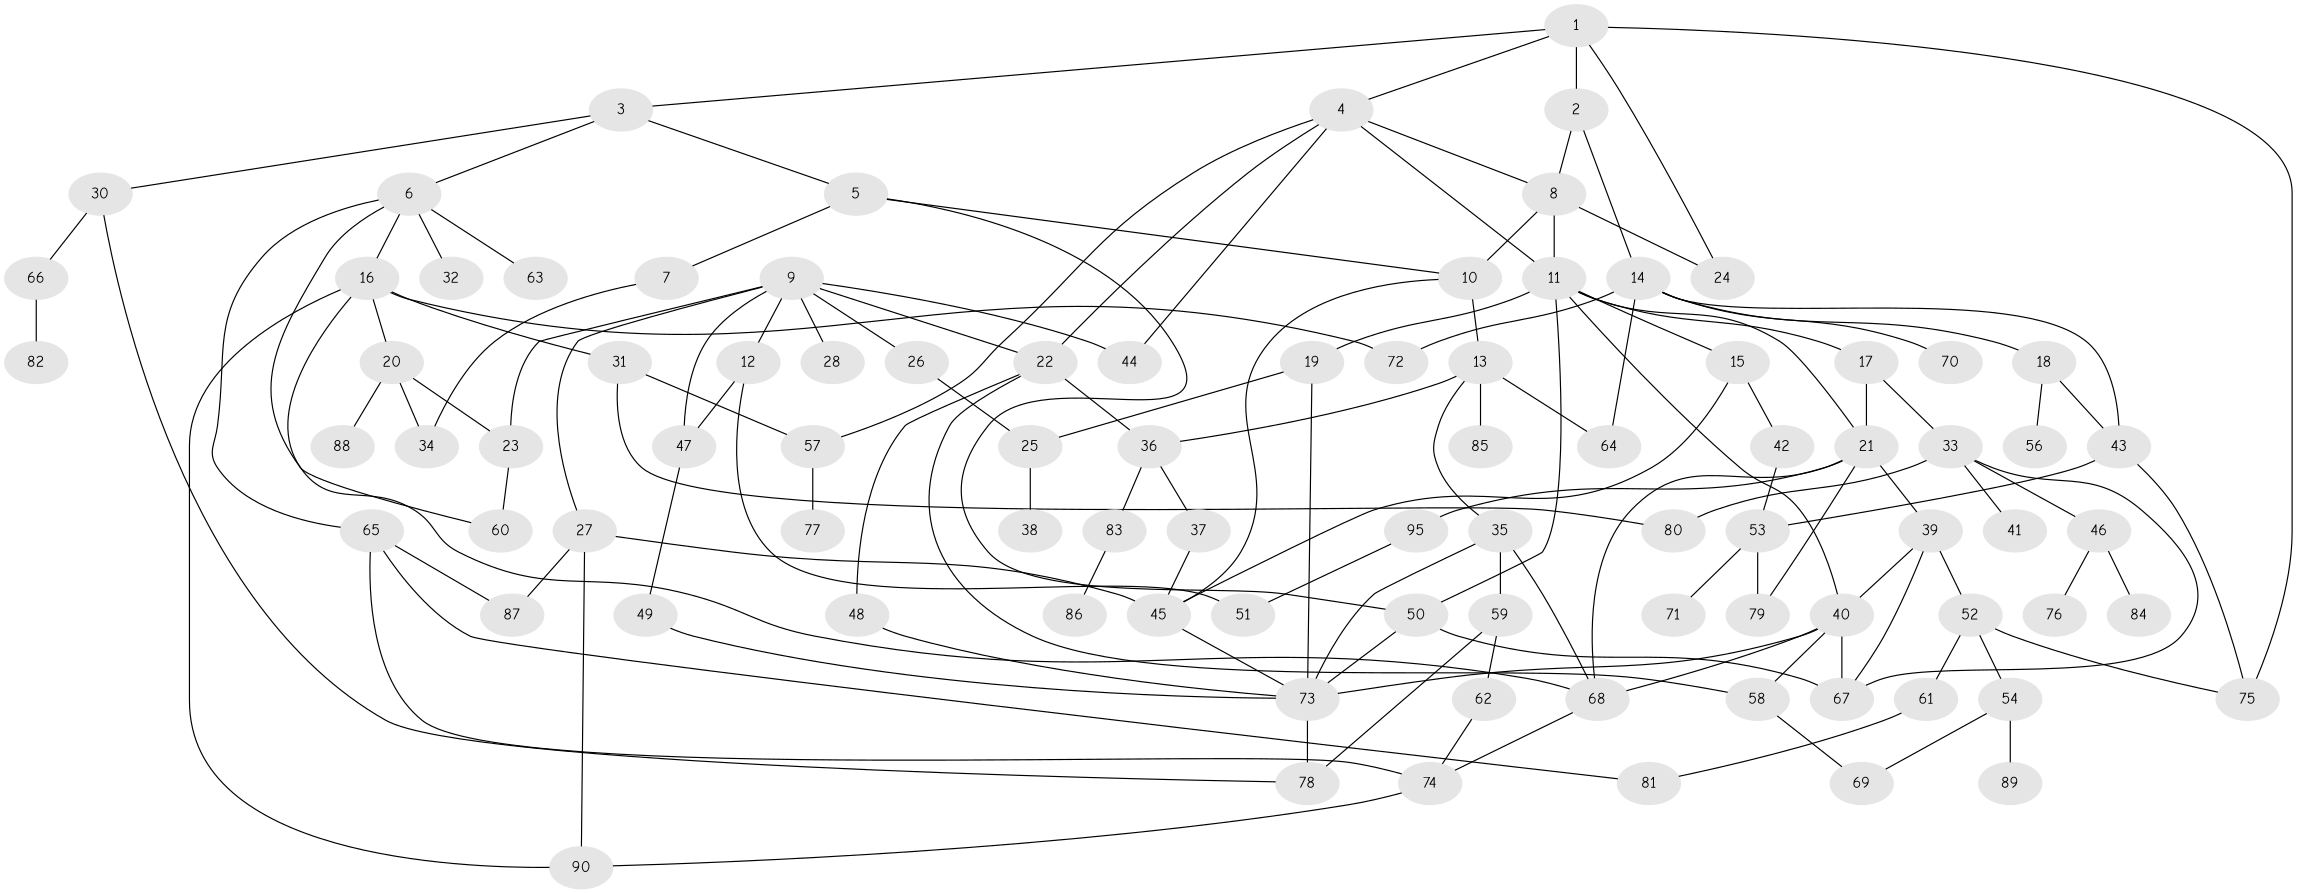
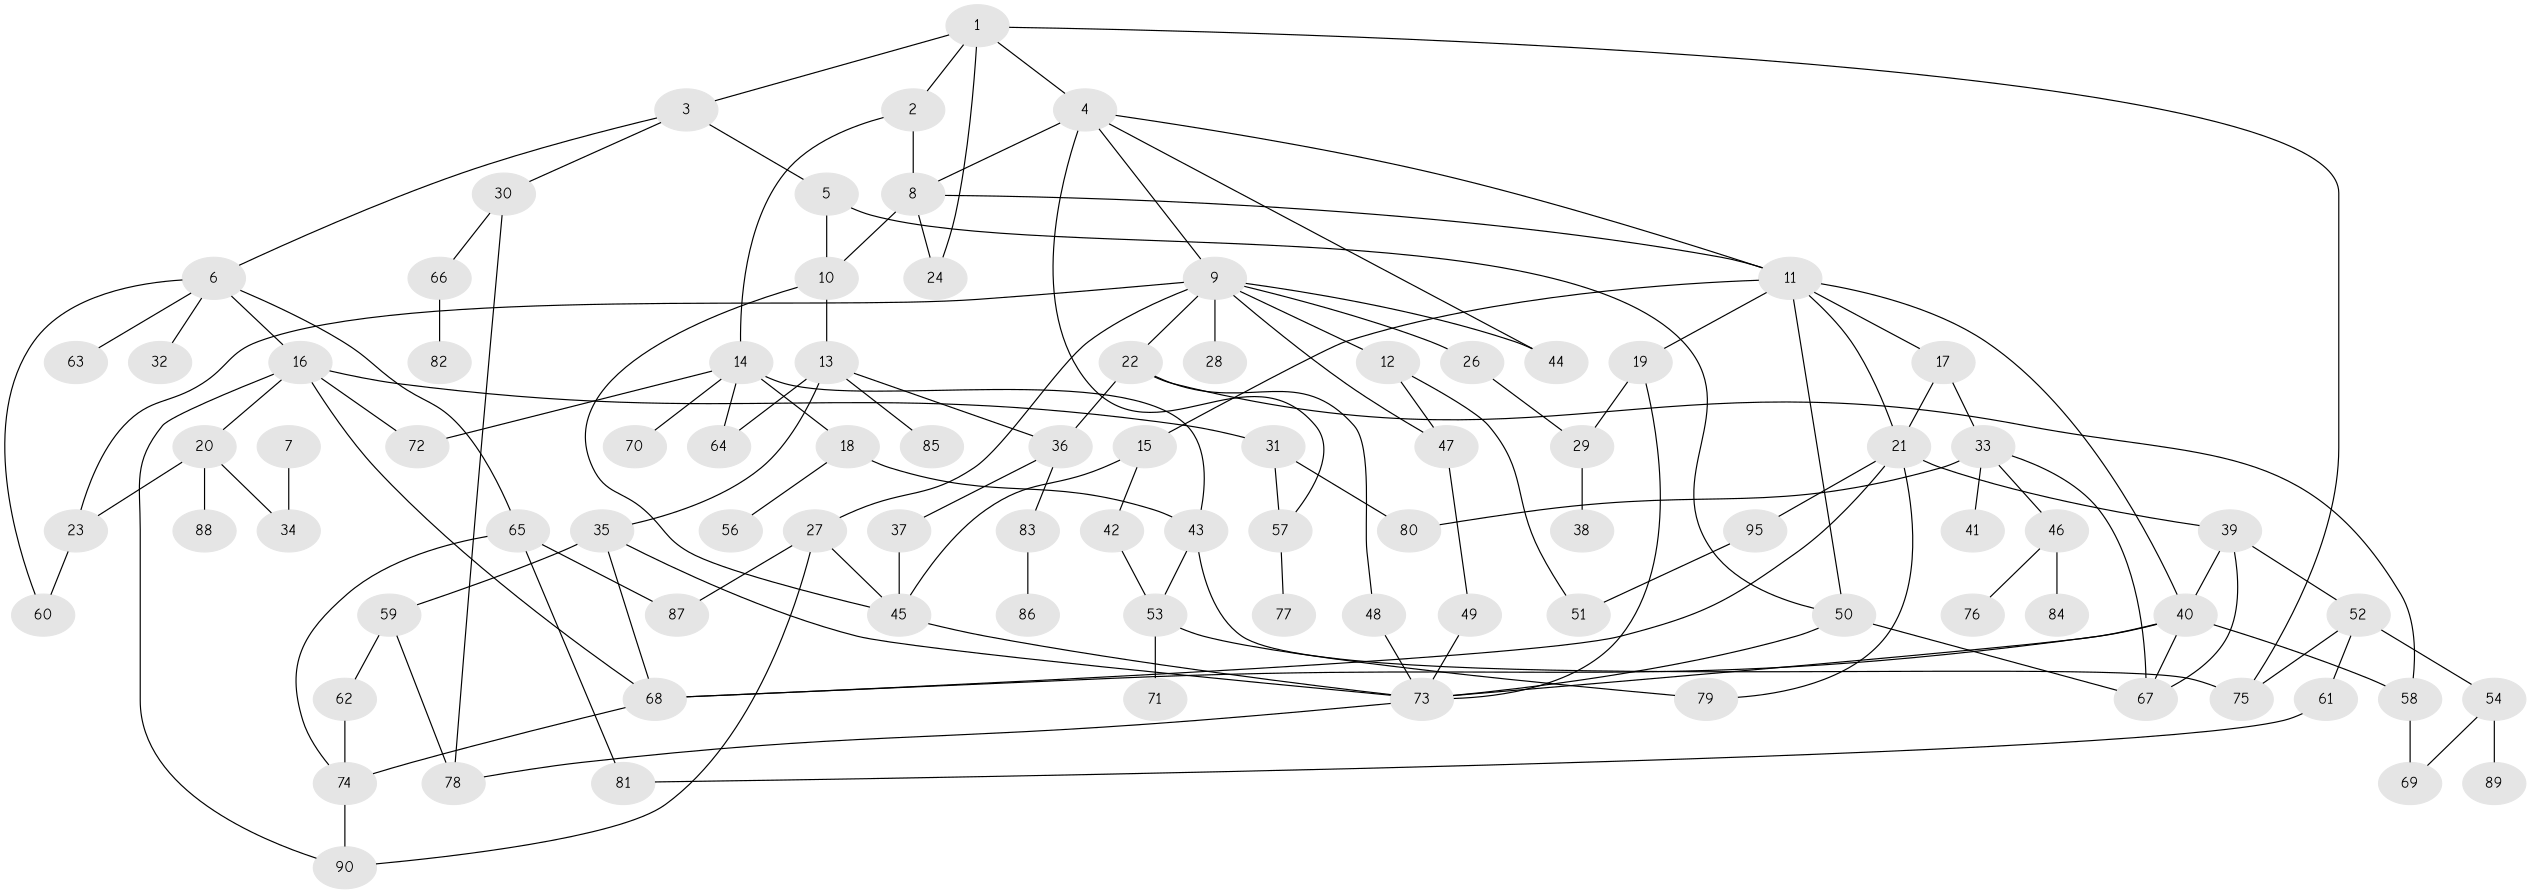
edge "4" -- "22": now "4" -- "9"
edge "5" -- "7": removed
node "25": label "25" -> "29"
